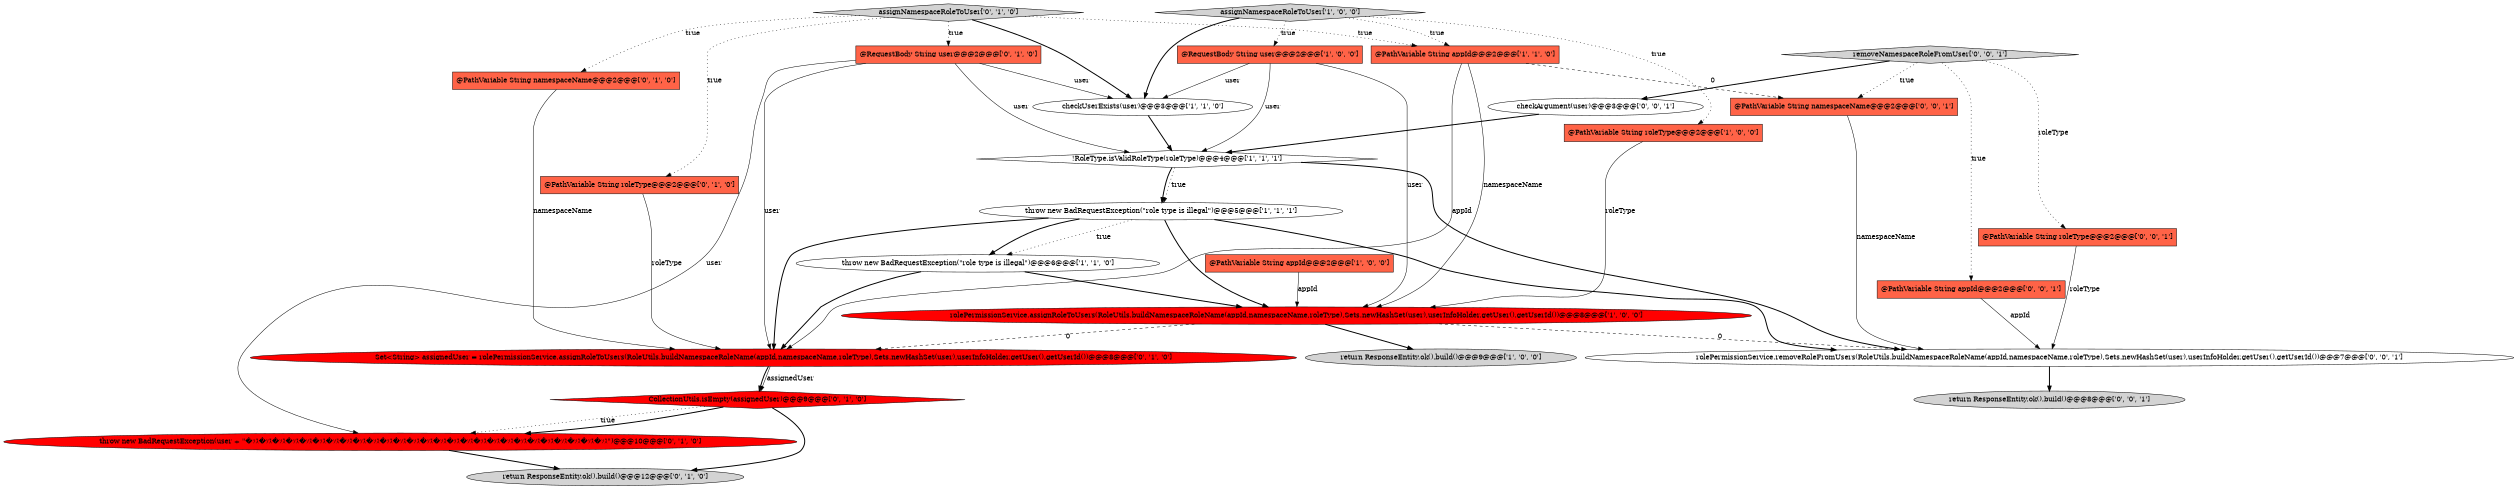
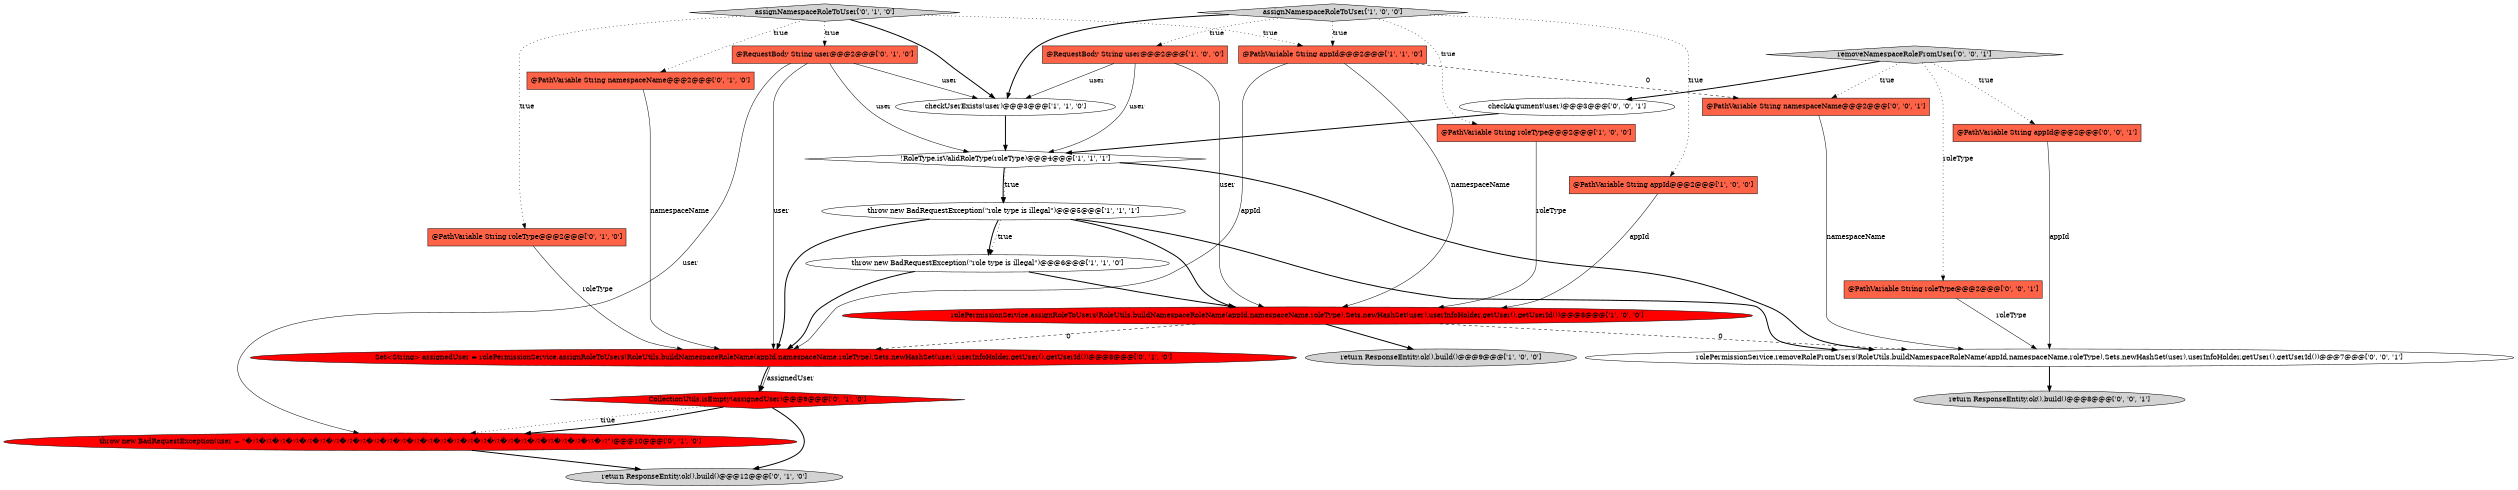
edge "assignNamespaceRoleToUser['1', '0', '0']" -> "@PathVariable String appId@@@2@@@['1', '0', '0']": added, label "true"
